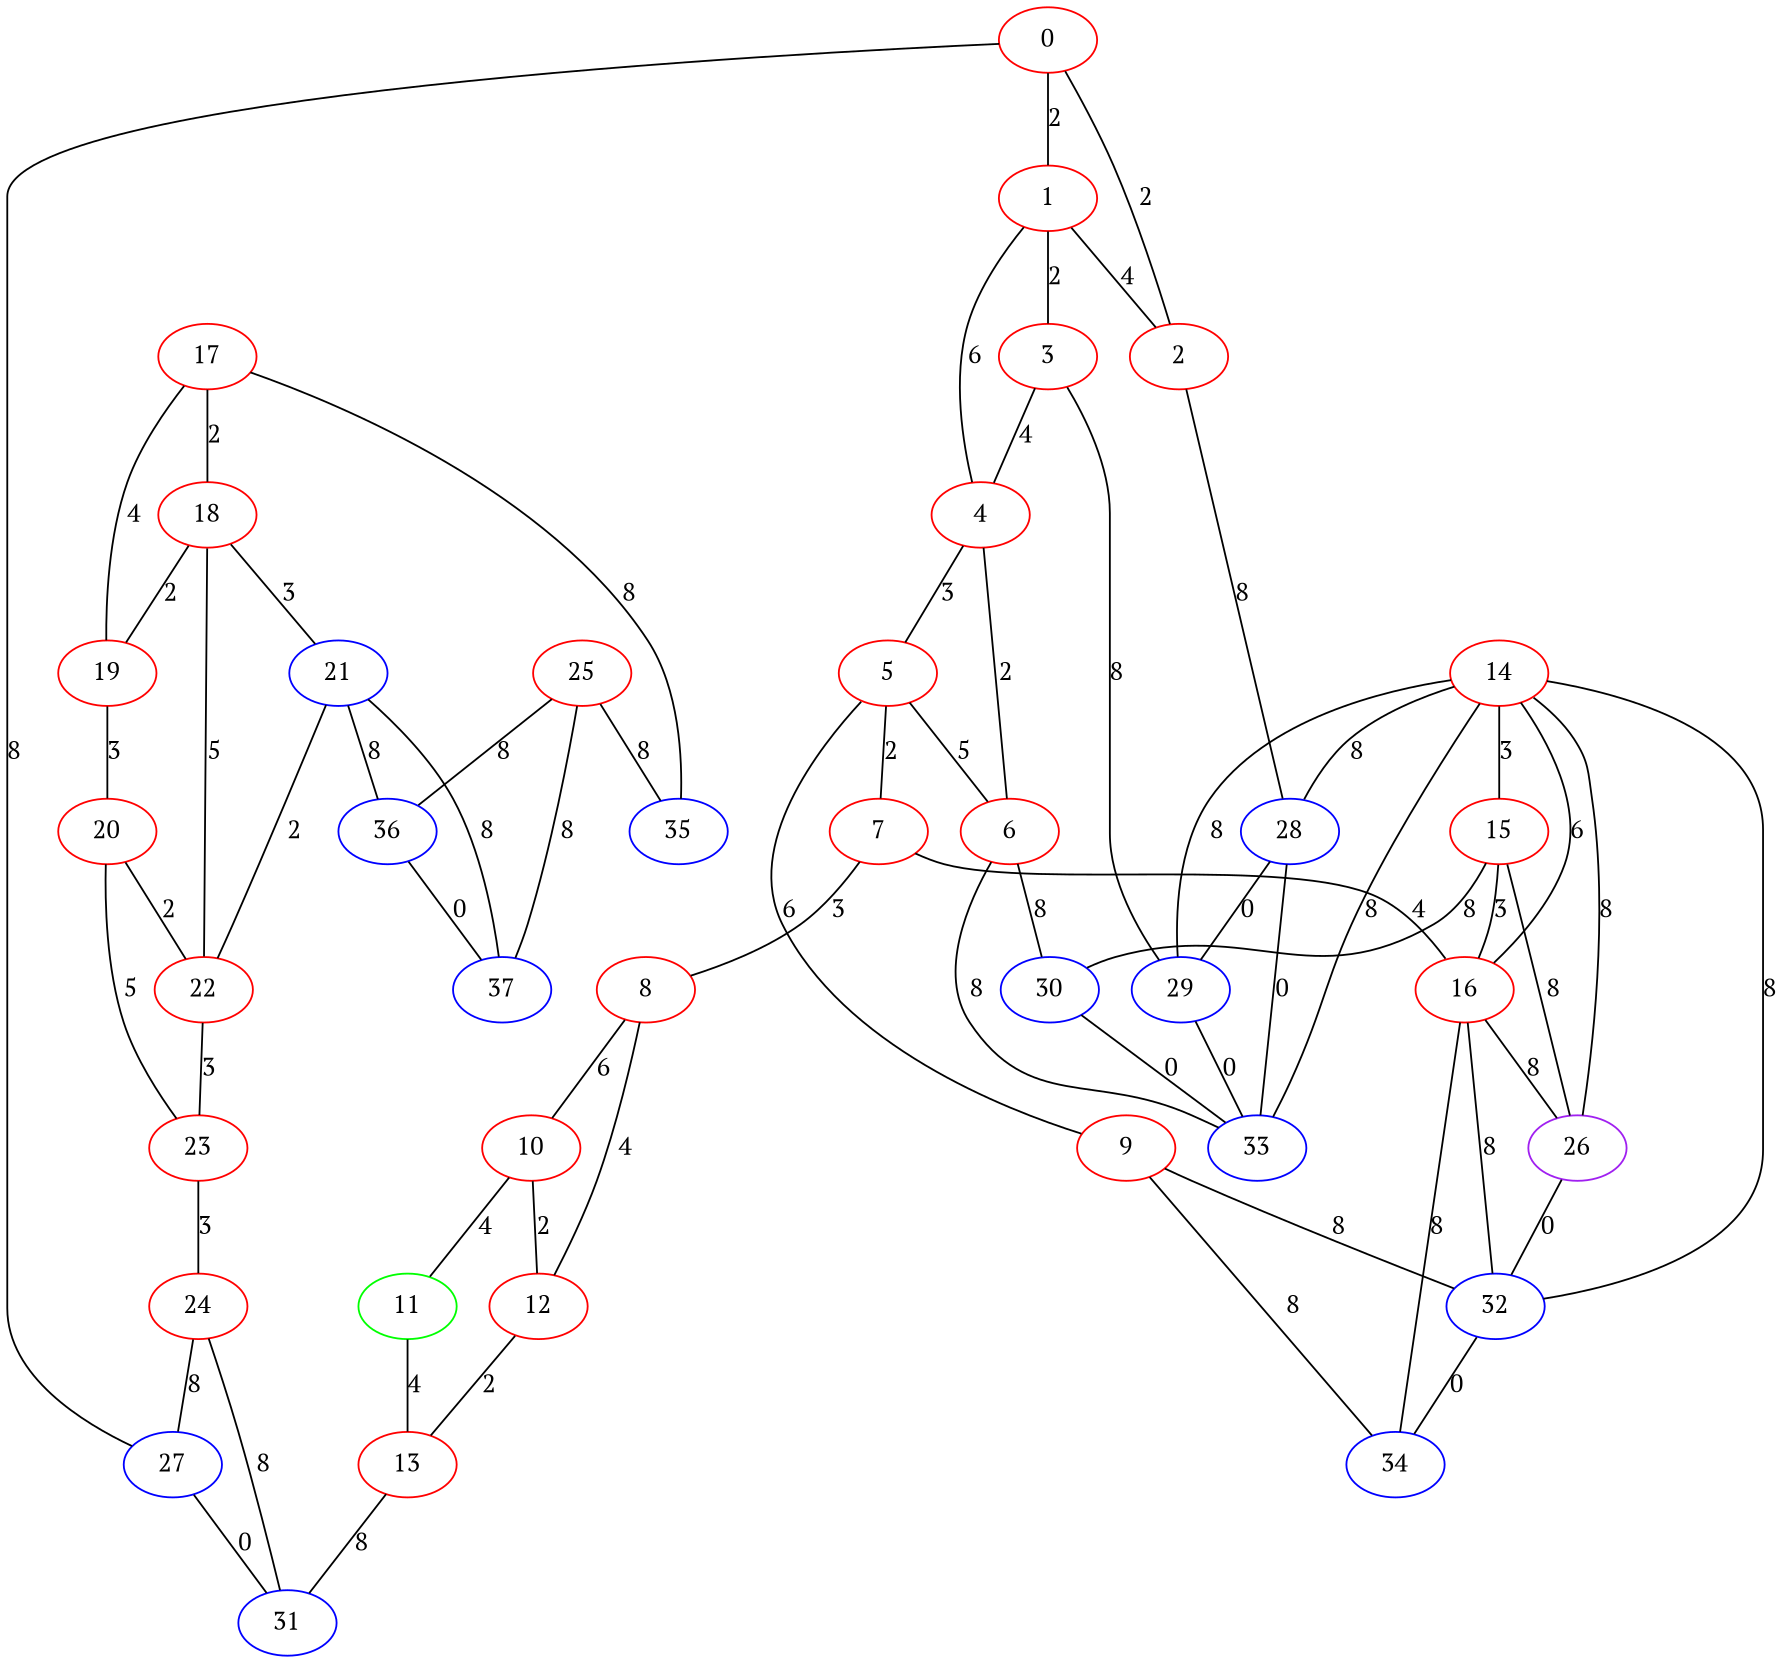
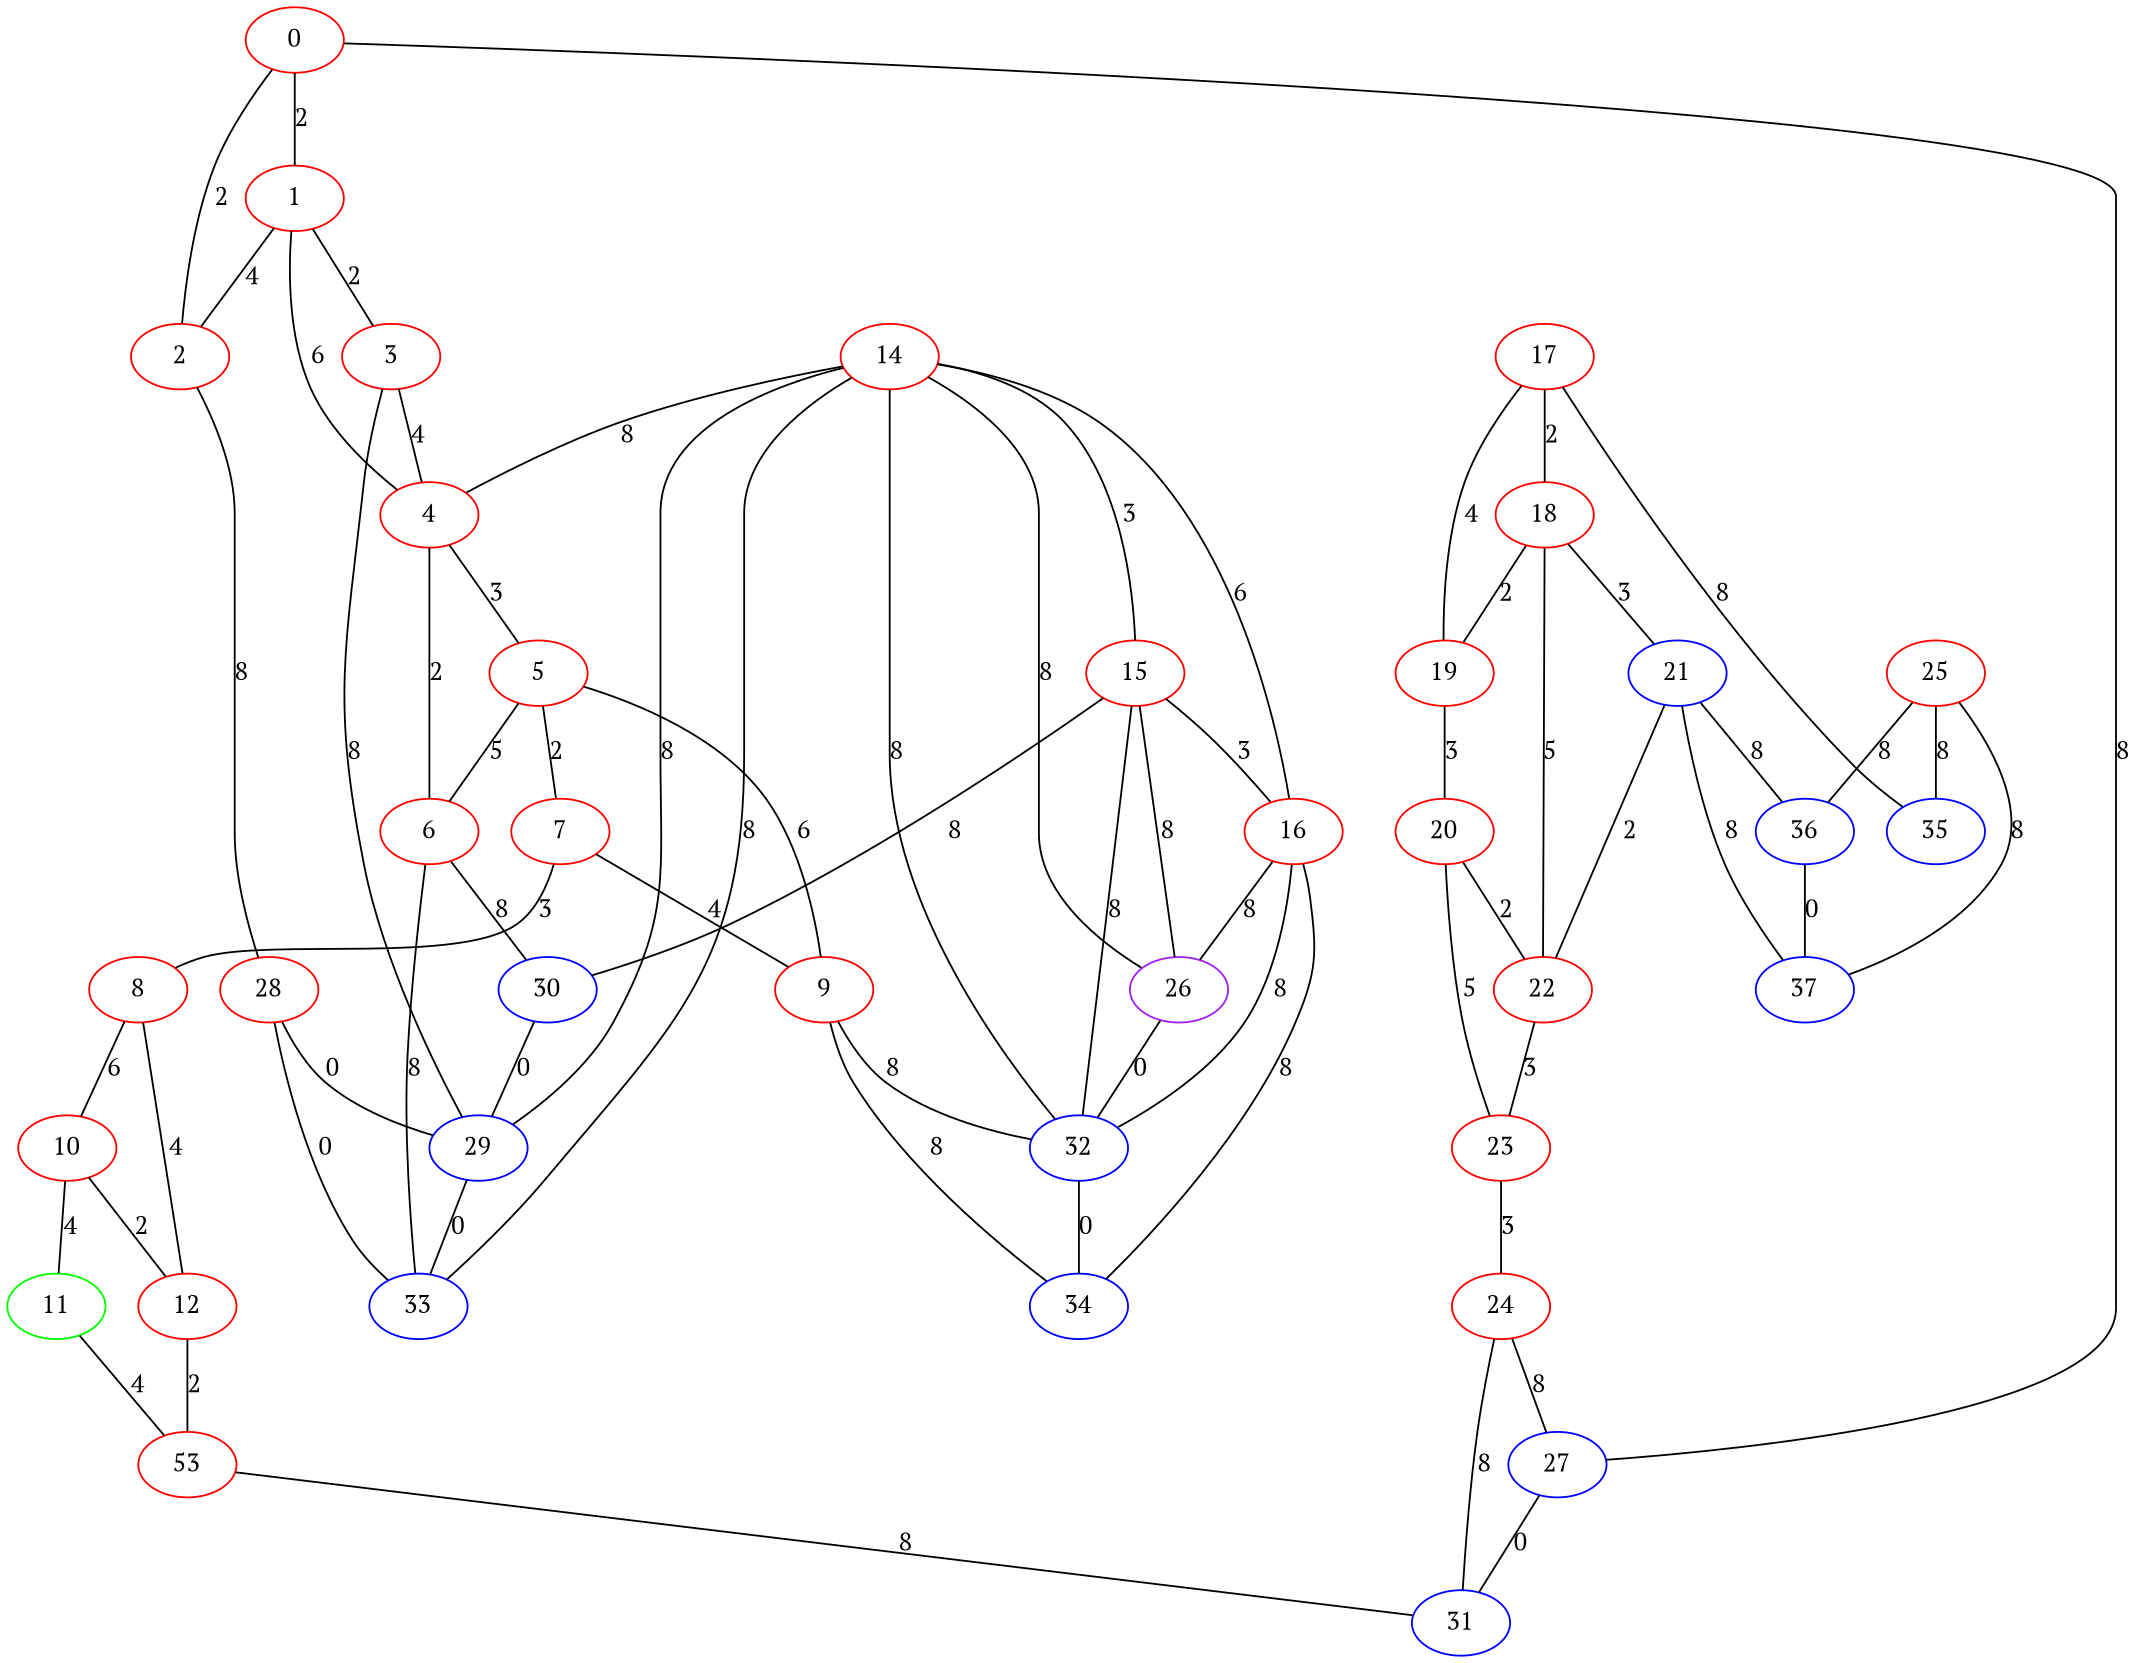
edge "14" -- "28": now "14" -- "4"
node "28": color blue -> red
edge "7" -- "16": now "7" -- "9"
edge "15" -- "32": added, label "8"
edge "30" -- "33": now "30" -- "29"
node "13": label "13" -> "53"
